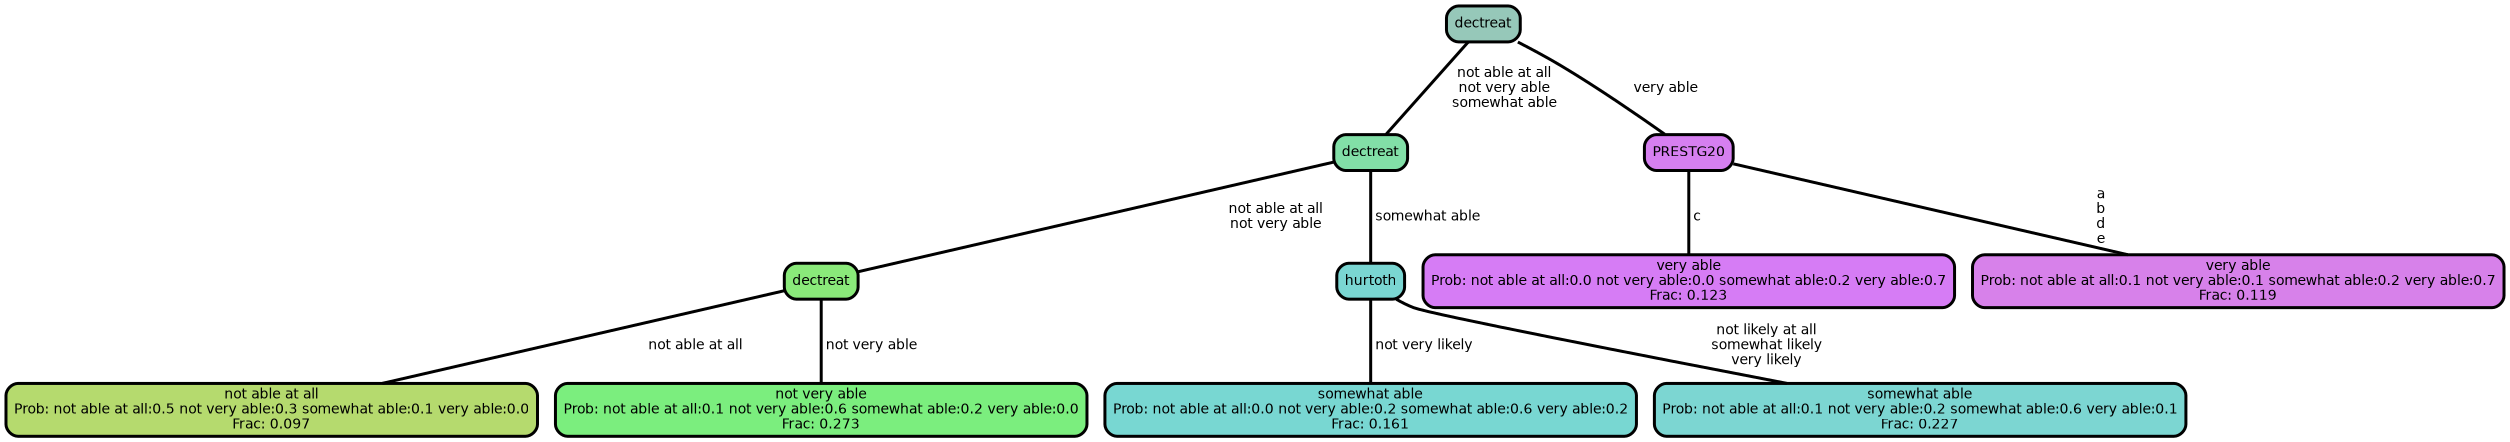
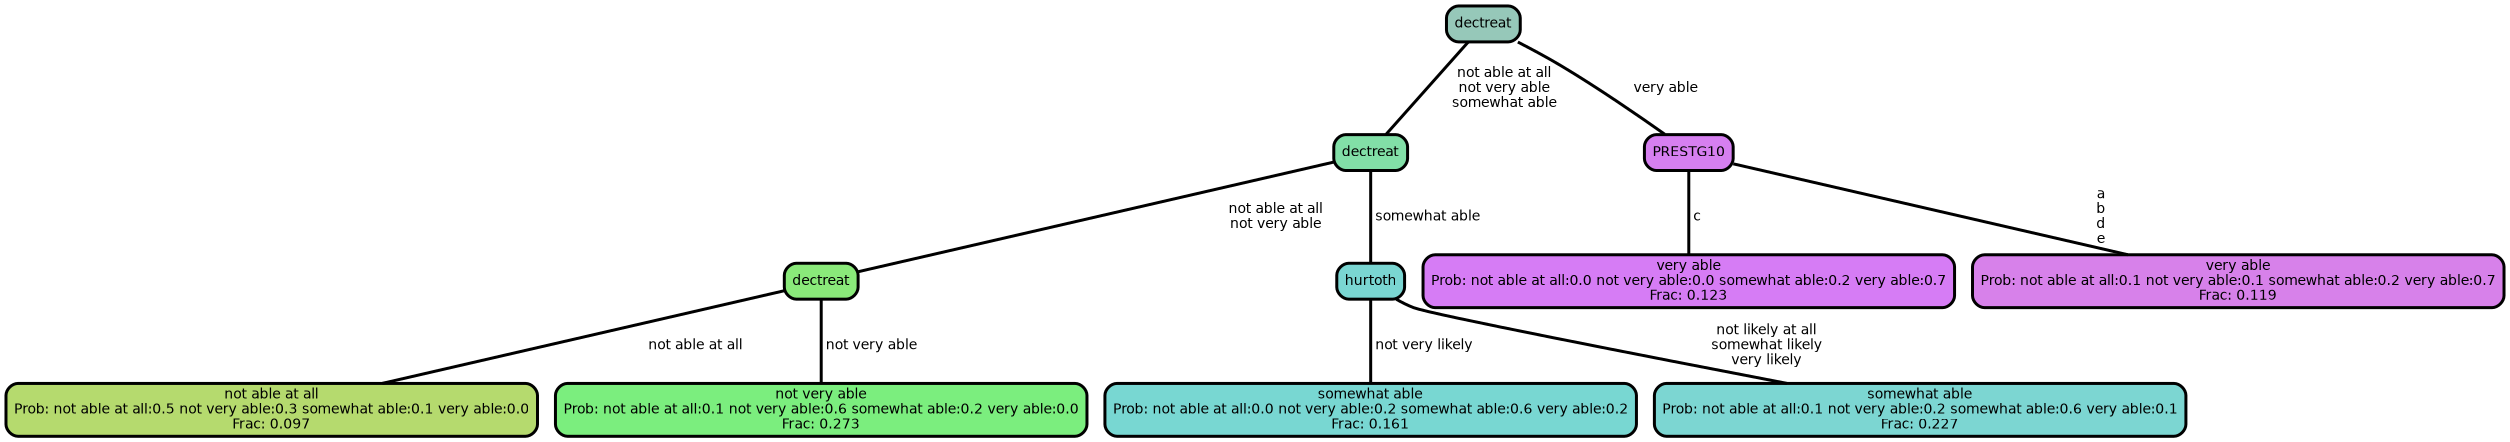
node "PRESTG20": label "PRESTG20" -> "PRESTG10"
